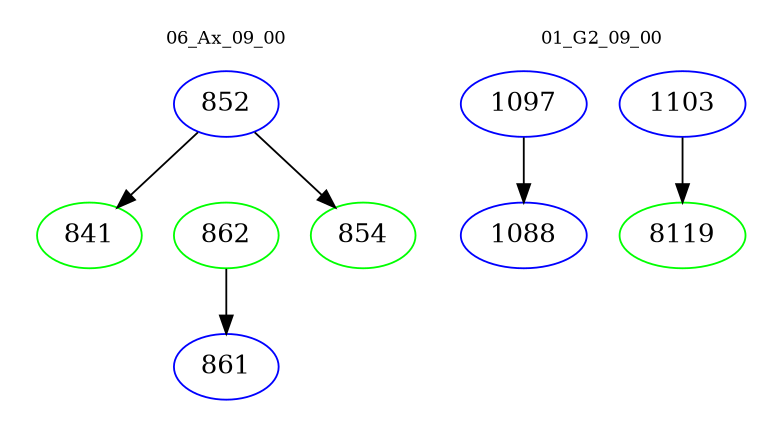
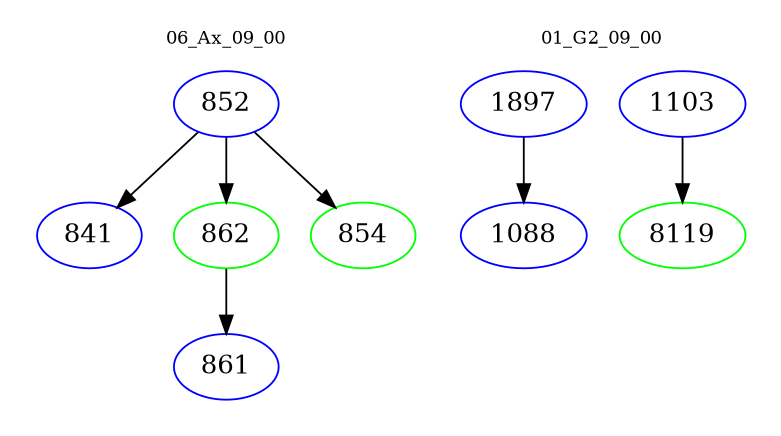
node "1097": label "1097" -> "1897"
edge "852" -> "862": added
node "841": color green -> blue
